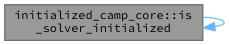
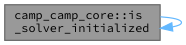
node "initialized_camp_core::is _solver_initialized": label "initialized_camp_core::is _solver_initialized" -> "camp_camp_core::is _solver_initialized"
